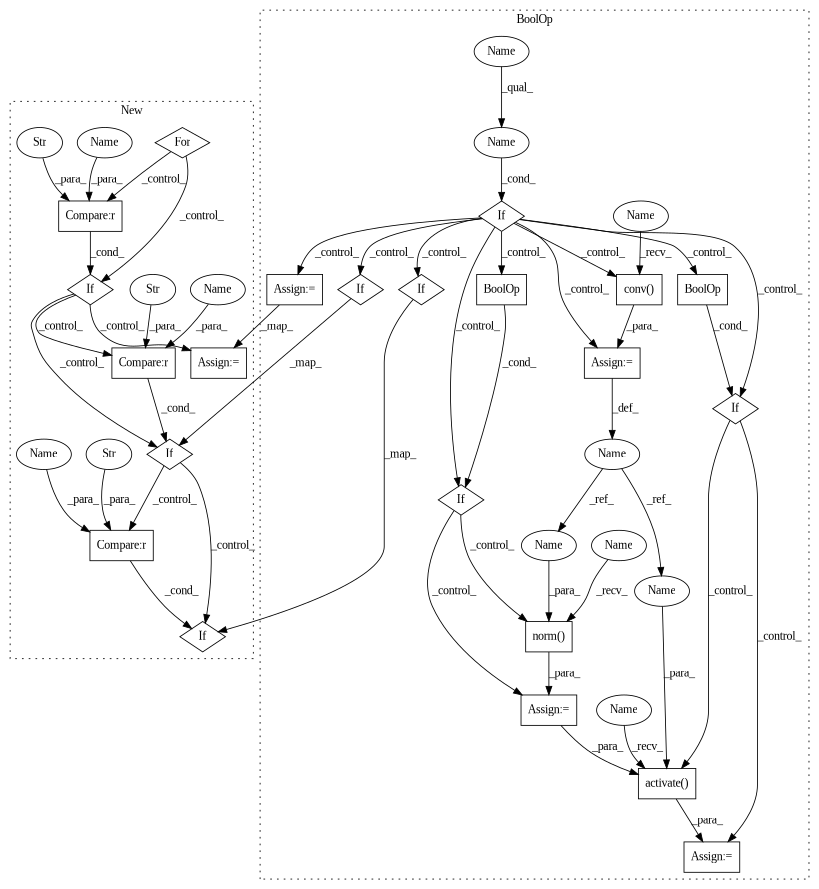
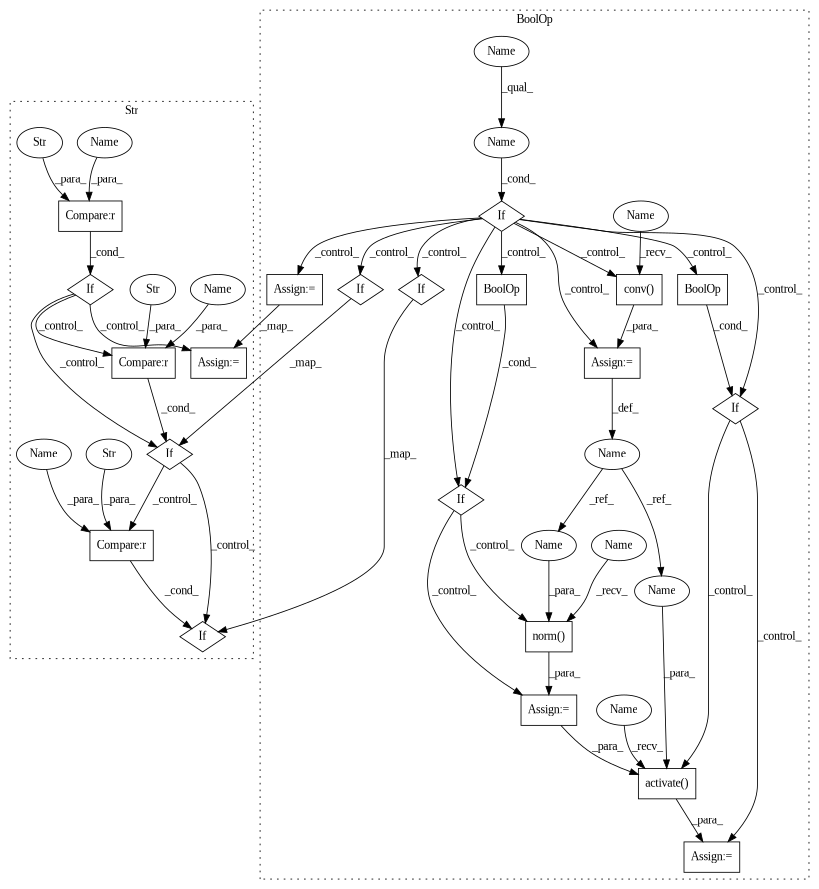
cluster "New": label "New" -> "Str"
node "For": removed
